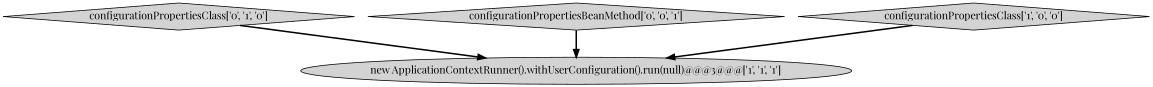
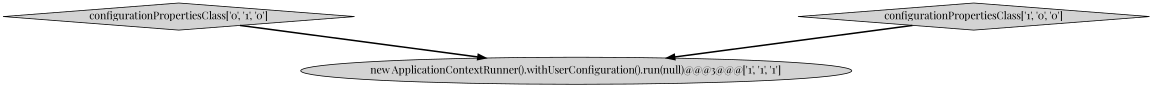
node "configurationPropertiesBeanMethod['0', '0', '1']": removed
